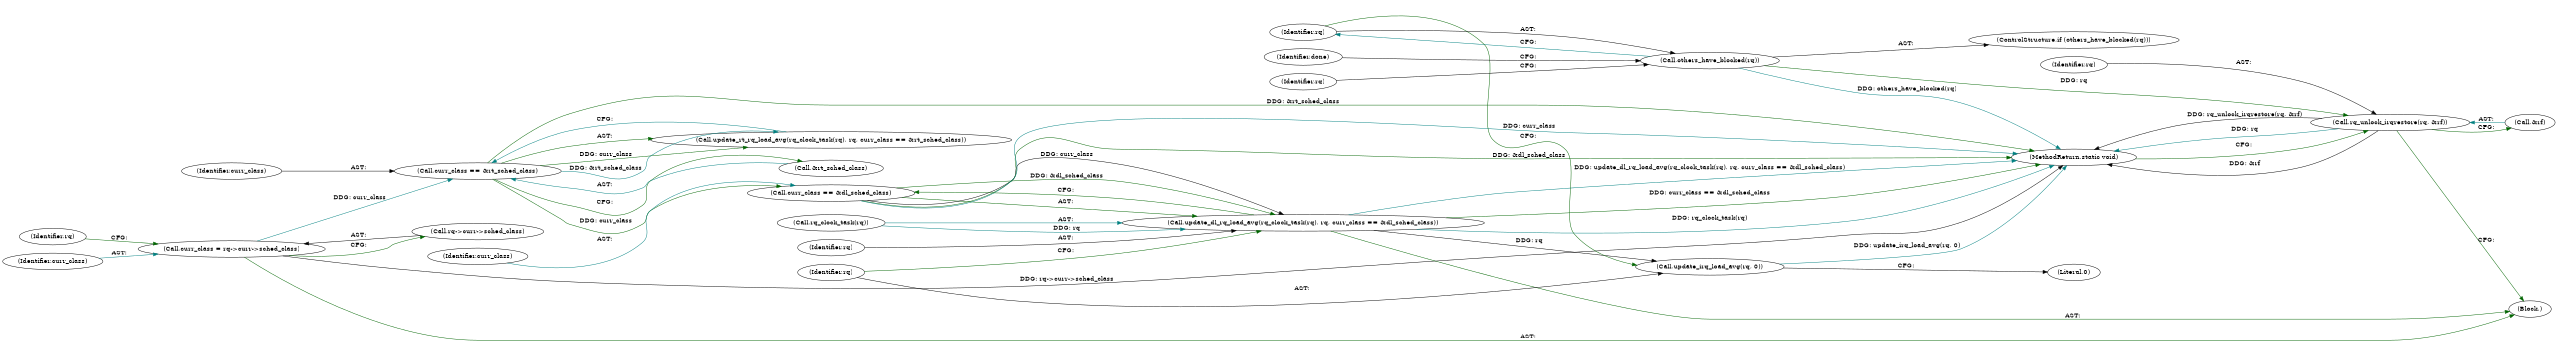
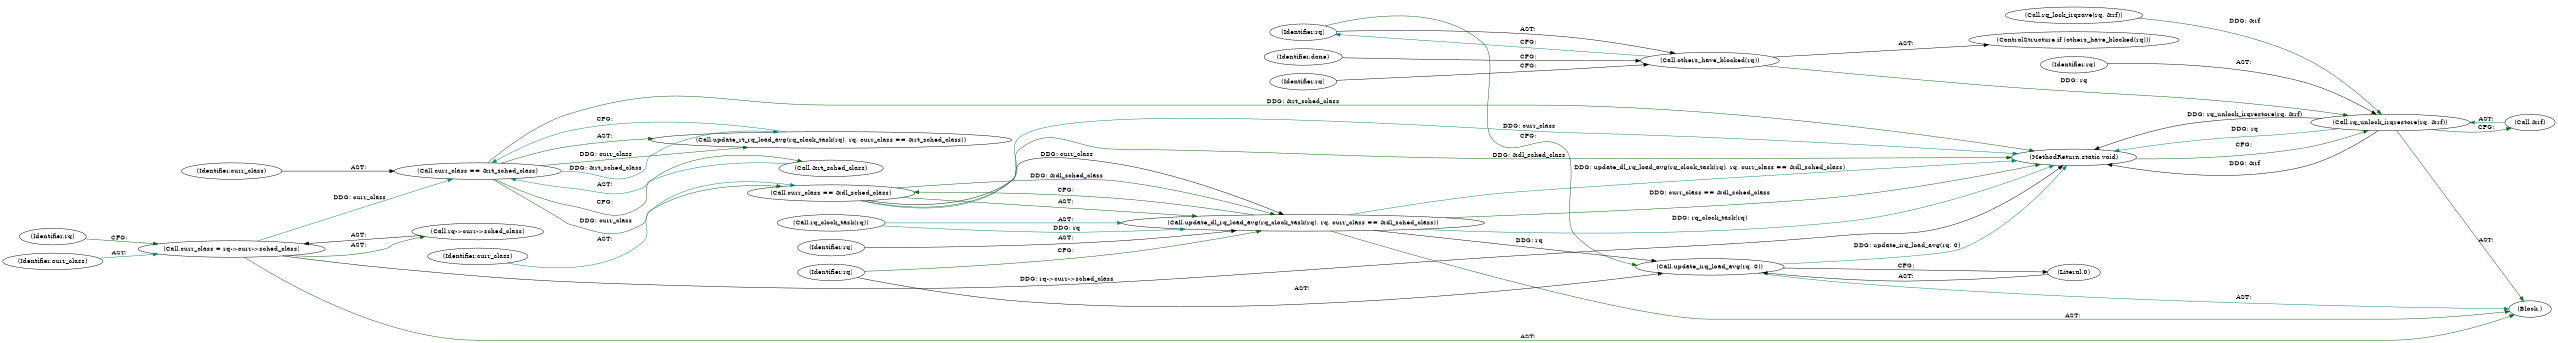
node "(Call,rq_lock_irqsave(rq, &rf))": added
edge "(Call,others_have_blocked(rq))" -> "(MethodReturn,static void)": removed, label "DDG: others_have_blocked(rq)"
edge "(Call,rq_unlock_irqrestore(rq, &rf))" -> "(Block,)": label "CFG: " -> "AST: "
edge "(Call,curr_class = rq->curr->sched_class)" -> "(Call,rq->curr->sched_class)": label "CFG: " -> "AST: "
edge "(Literal,0)" -> "(Call,update_irq_load_avg(rq, 0))": added, label "AST:"
edge "(Call,update_irq_load_avg(rq, 0))" -> "(Block,)": added, label "AST:"
